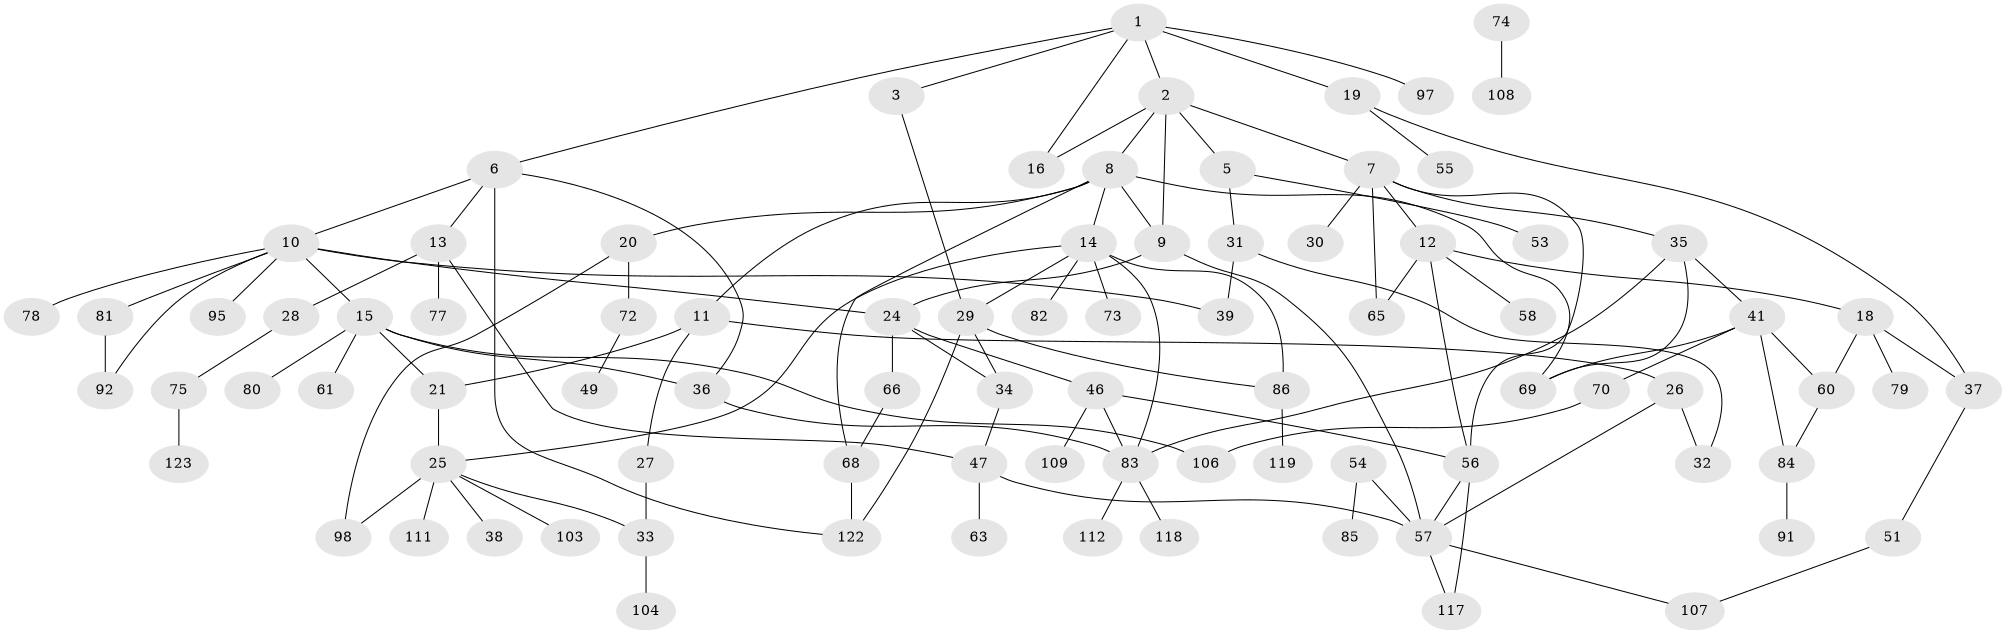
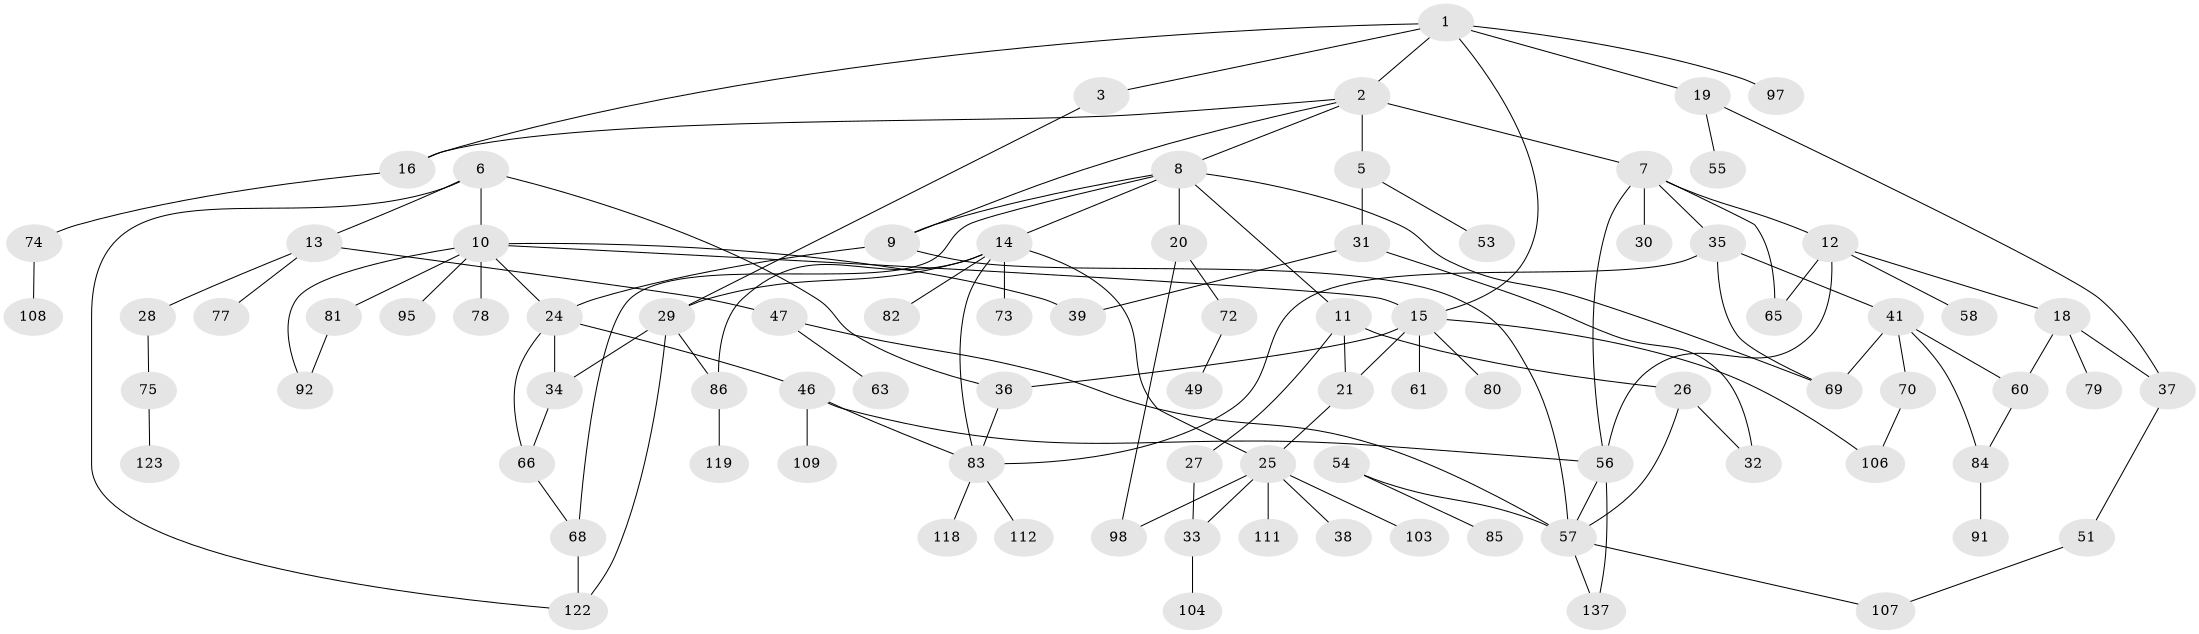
edge "1" -- "6": now "1" -- "15"
edge "16" -- "74": added
edge "34" -- "47": now "34" -- "66"
node "117": label "117" -> "137"
